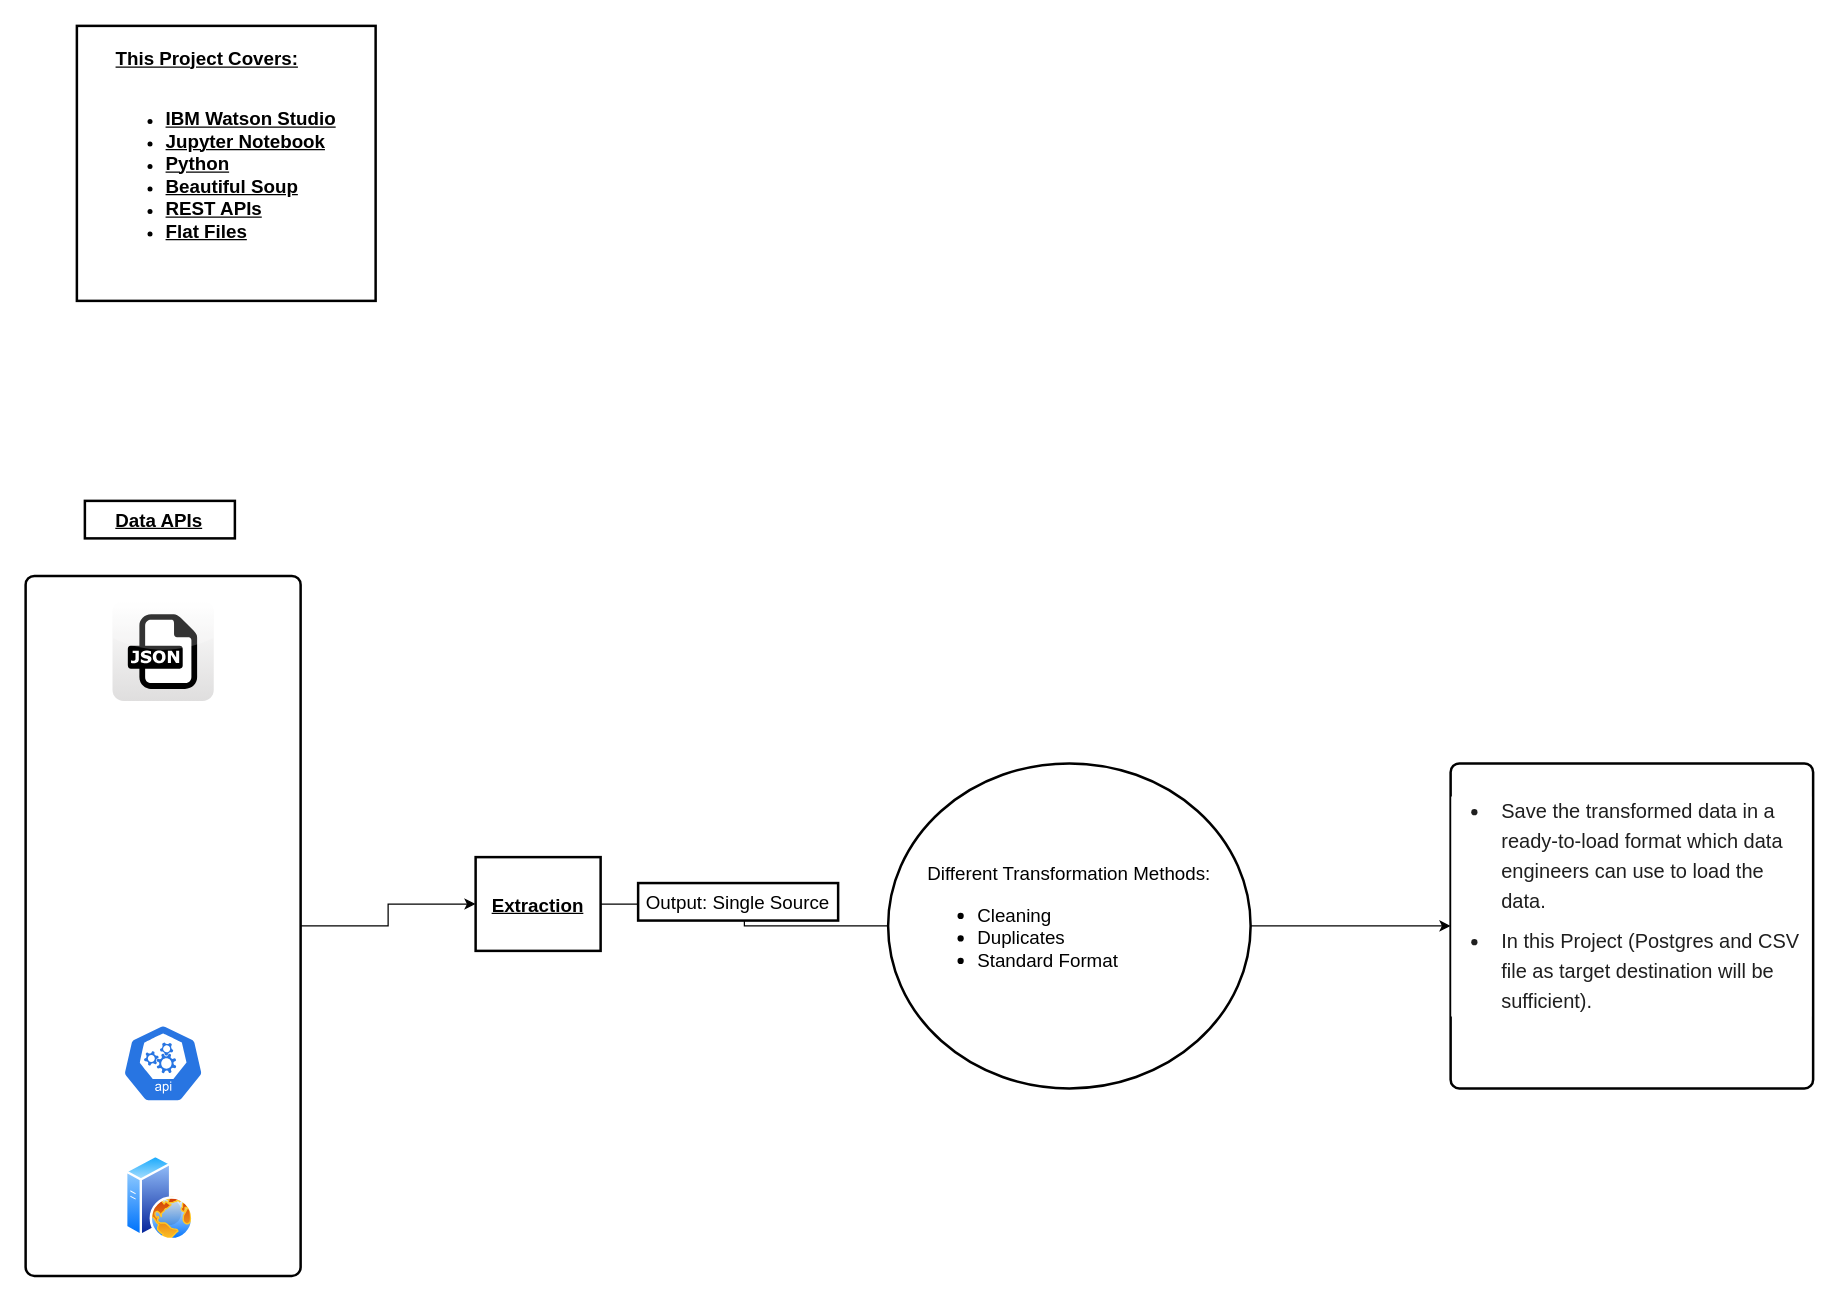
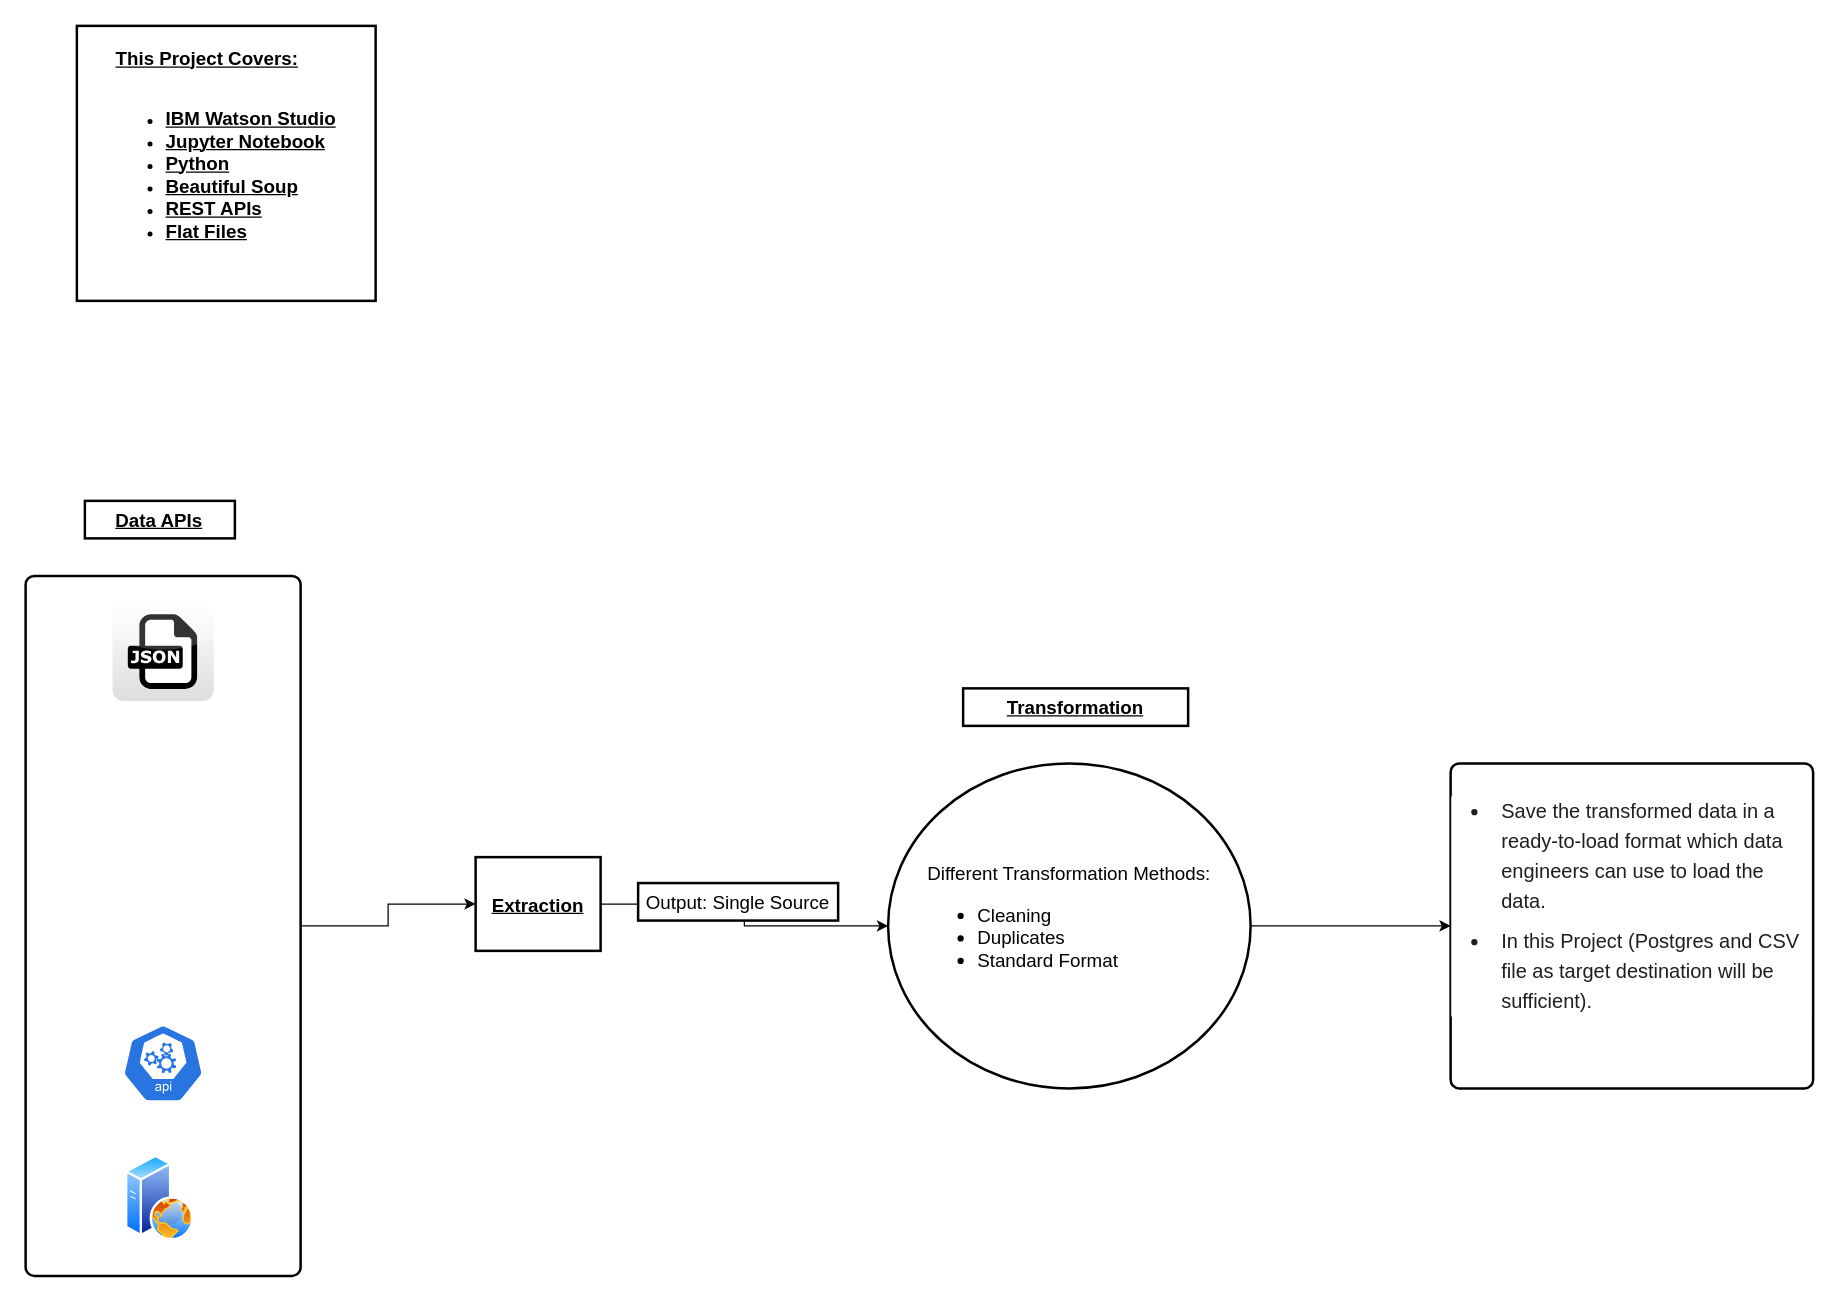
node "Transformation": added
edge "Extraction" -- "Different Transformation Methods: Cleaning Duplicates Standard Format": arrowhead none -> classic
